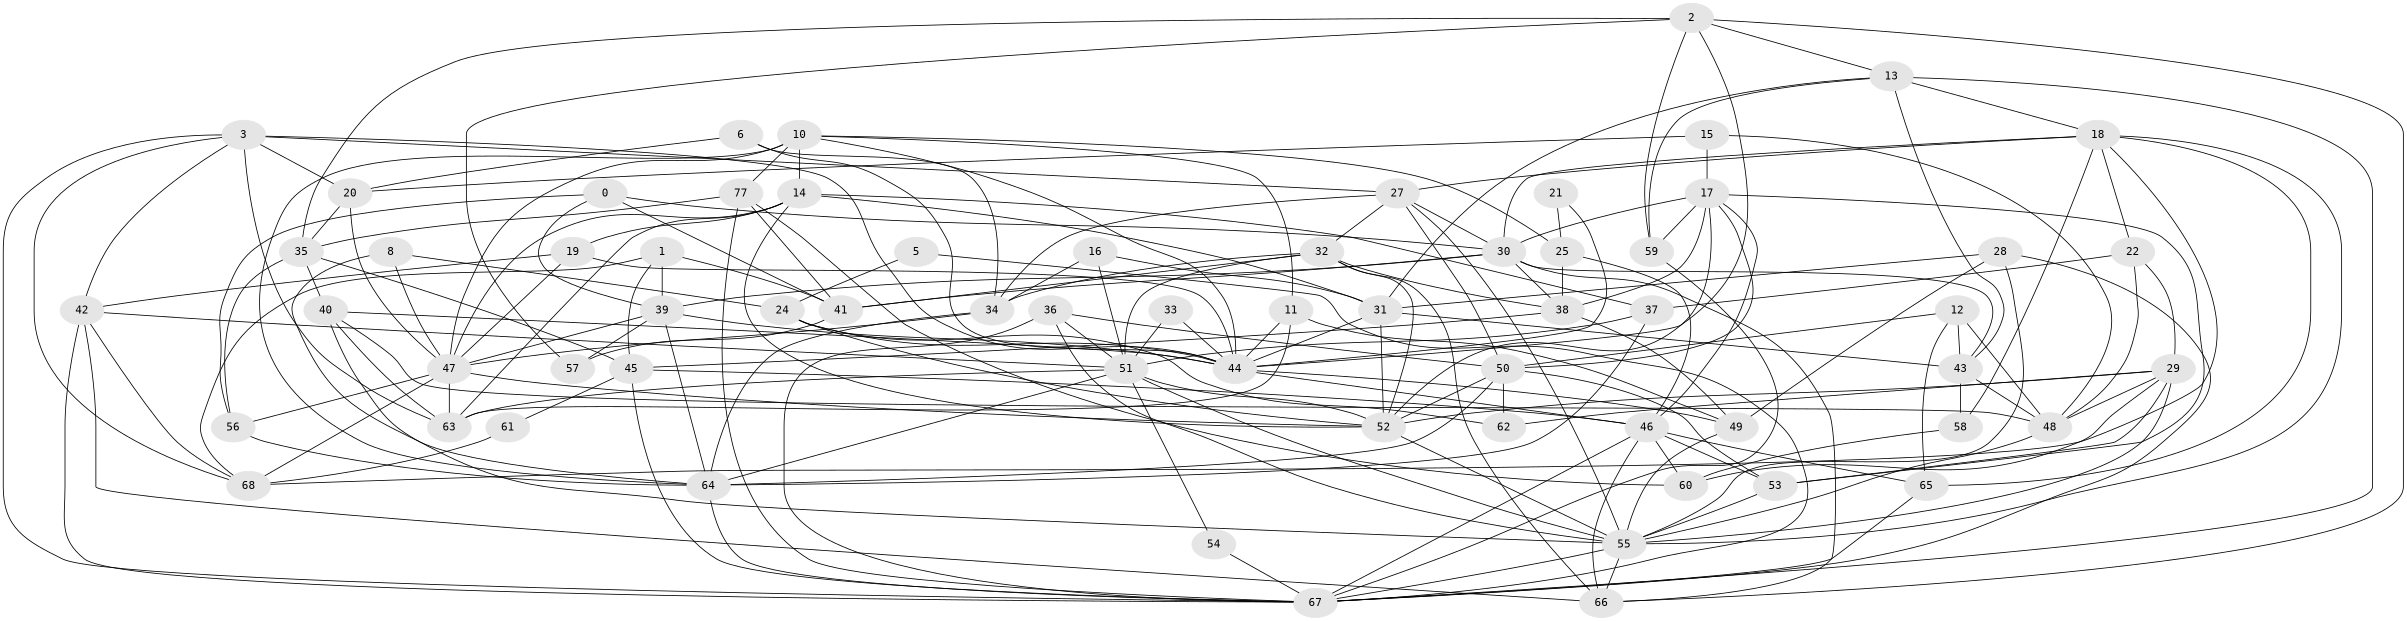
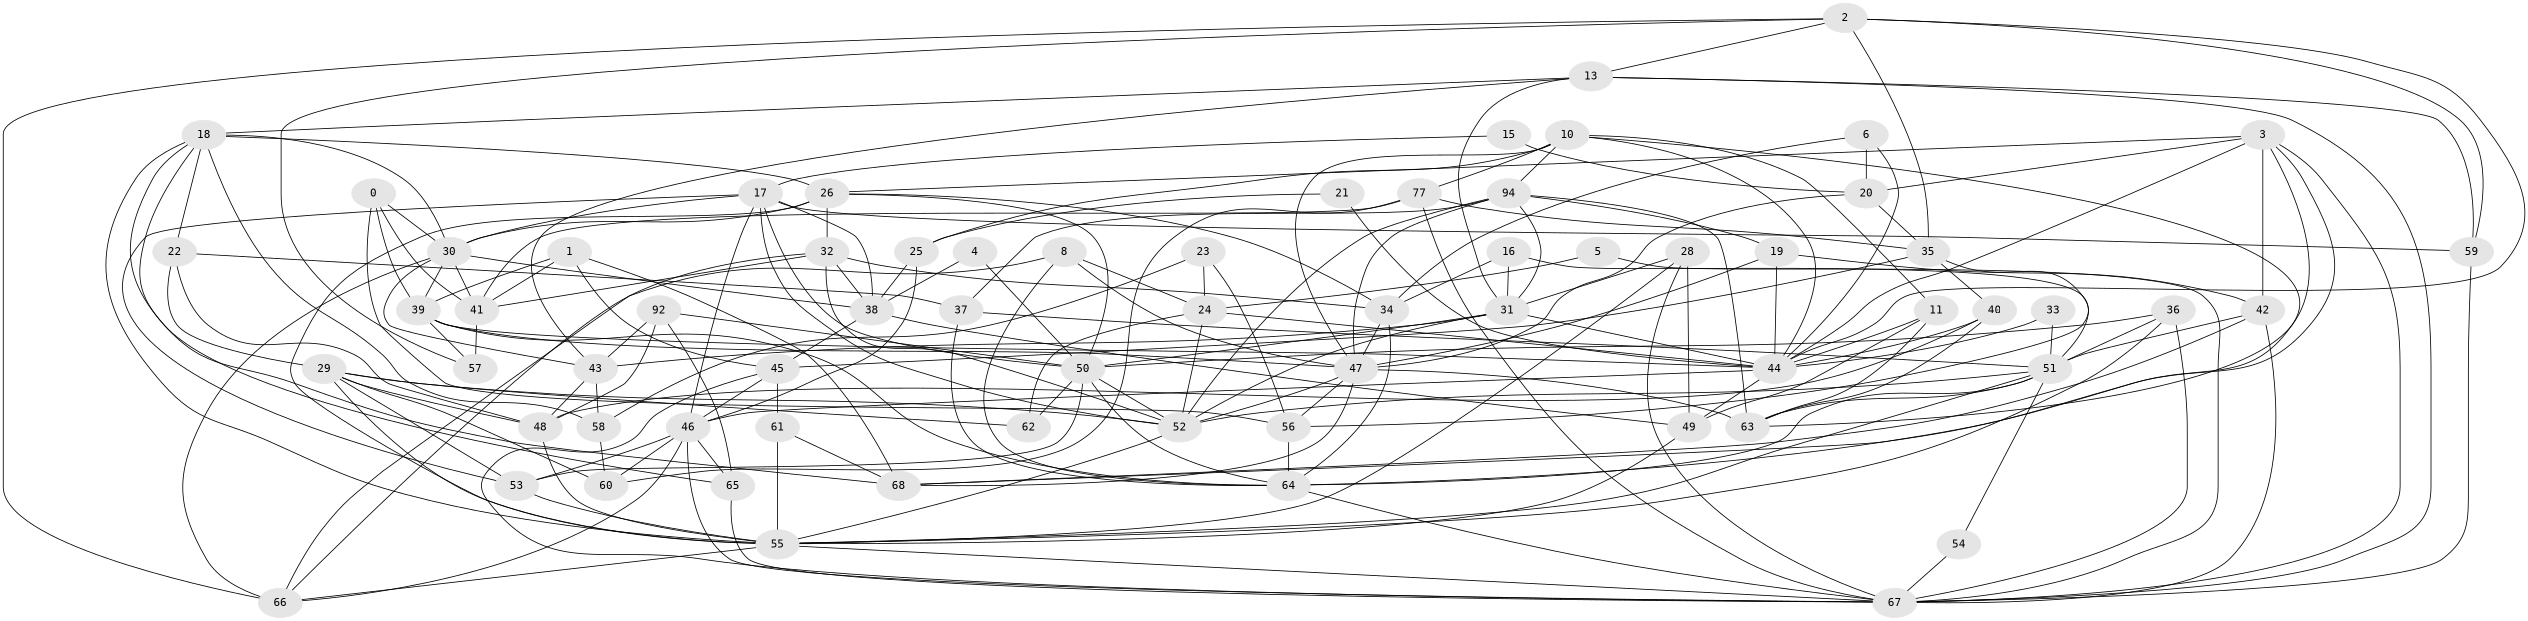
node "14": label "14" -> "94"
node "27": label "27" -> "26"
edge "15" -- "48": removed
node "4": added
node "23": added
edge "32" -- "51": removed
node "12": label "12" -> "92"
edge "31" -- "50": added
edge "40" -- "55": now "61" -- "55"
edge "42" -- "66": now "8" -- "66"
